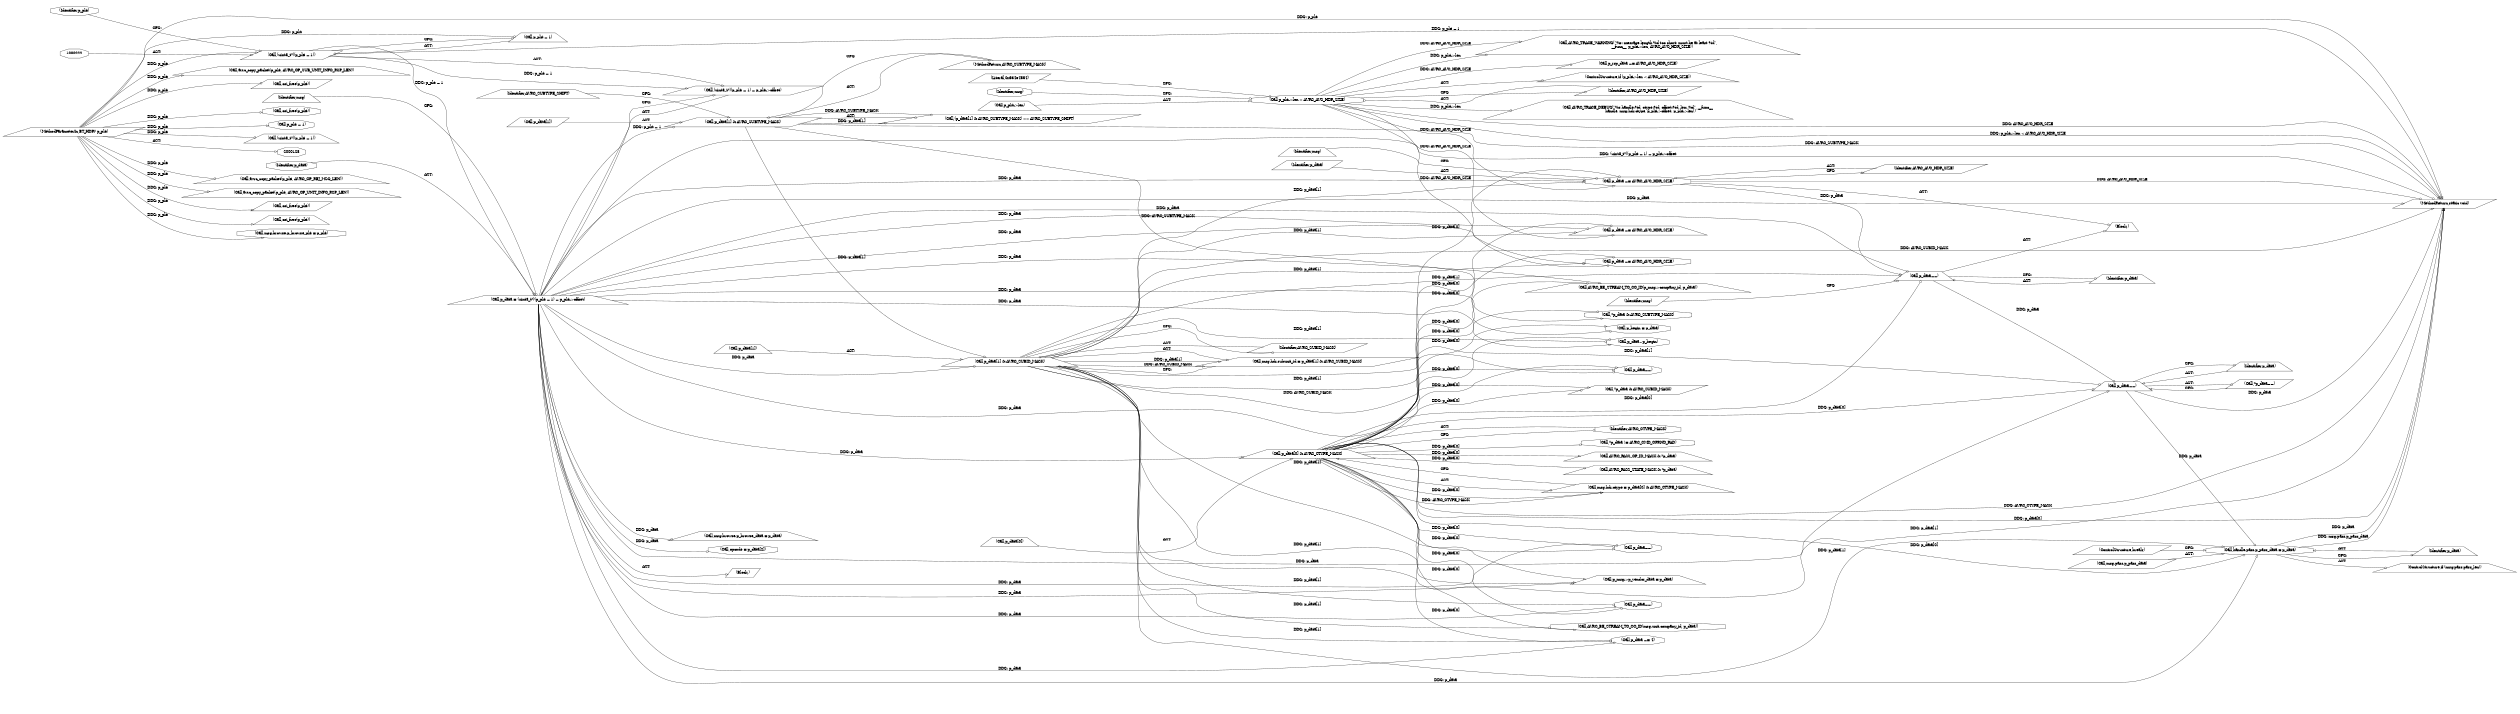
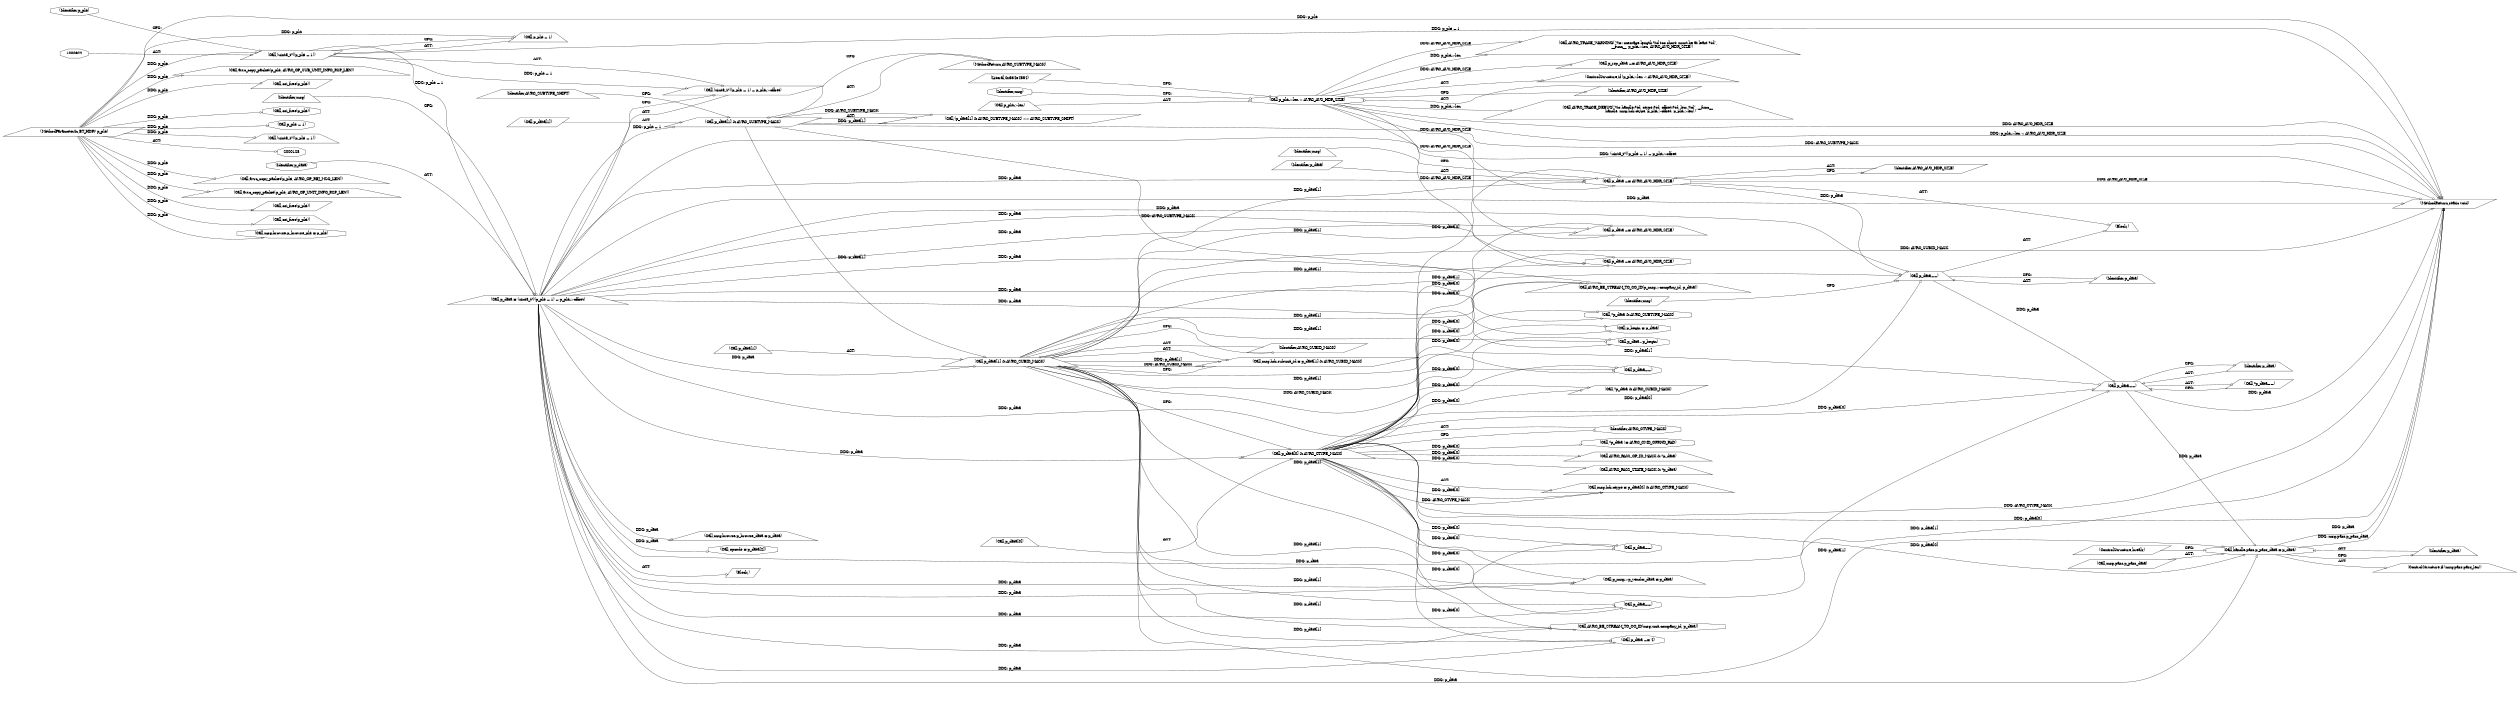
node "1000222": label "1000222" -> "1000622"
edge "(Call,p_data[1] & AVRC_SUBID_MASK)" -> "(Call,AVRC_BE_STREAM_TO_CO_ID(p_msg->company_id, p_data))": added, label "DDG: p_data[1]"
edge "(Call,msg.hdr.ctype = p_data[0] & AVRC_CTYPE_MASK)" -> "(Call,p_data[0] & AVRC_CTYPE_MASK)": now "(Call,p_data[1] & AVRC_SUBID_MASK)" -> "(Call,p_data[0] & AVRC_CTYPE_MASK)"
edge "(Call,p_data = (uint8_t*)(p_pkt + 1) + p_pkt->offset)" -> "(Call,AVRC_BE_STREAM_TO_CO_ID(msg.unit.company_id, p_data))": added, label "DDG: p_data"
